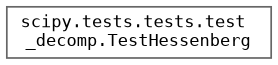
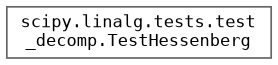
node "scipy.tests.tests.test _decomp.TestHessenberg": label "scipy.tests.tests.test _decomp.TestHessenberg" -> "scipy.linalg.tests.test _decomp.TestHessenberg"
